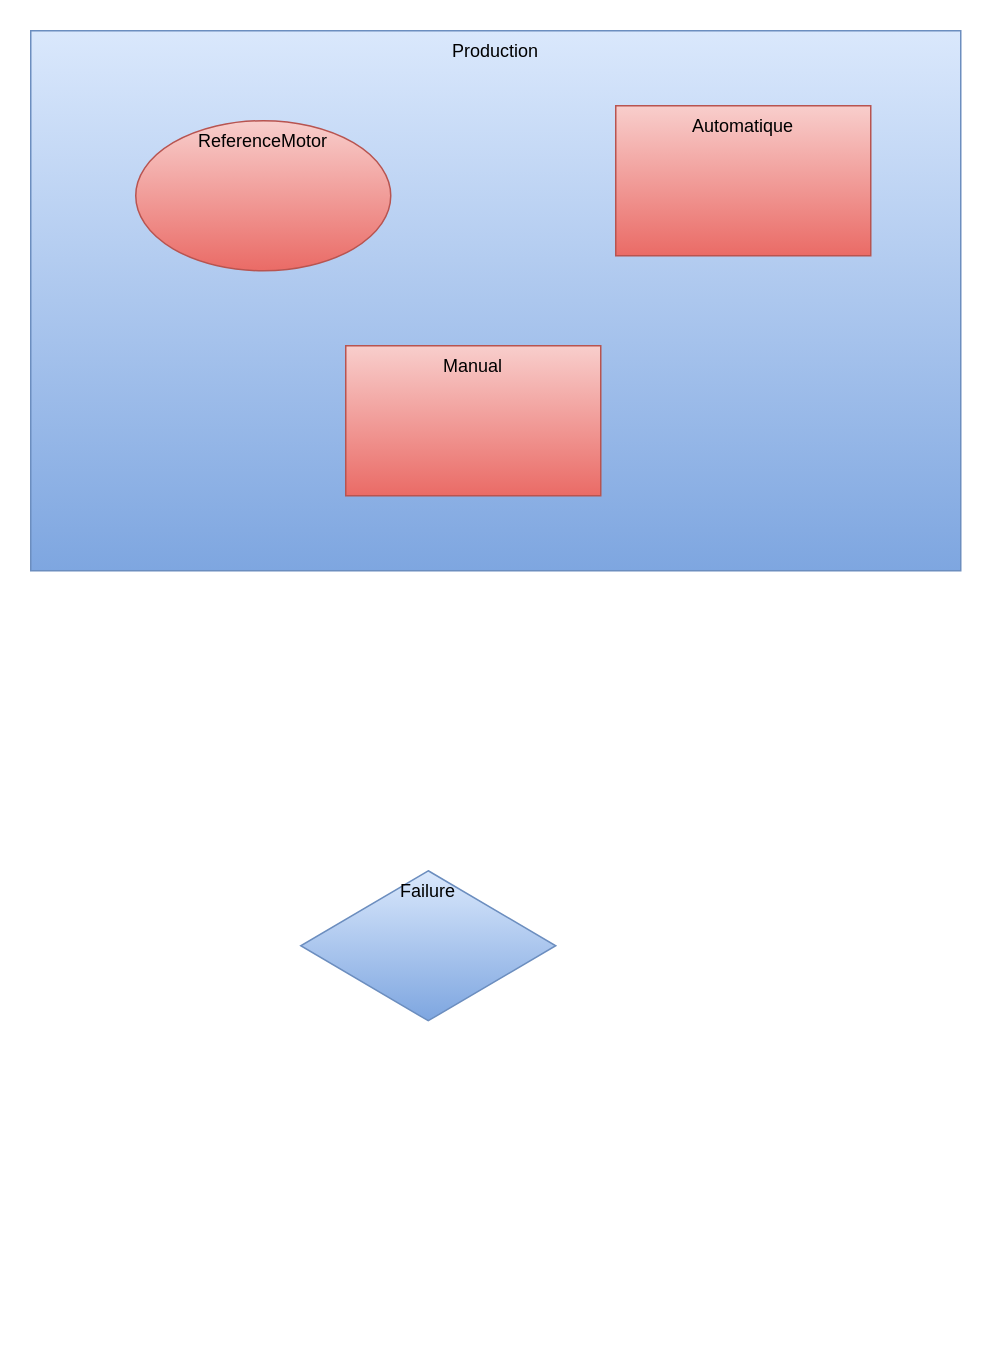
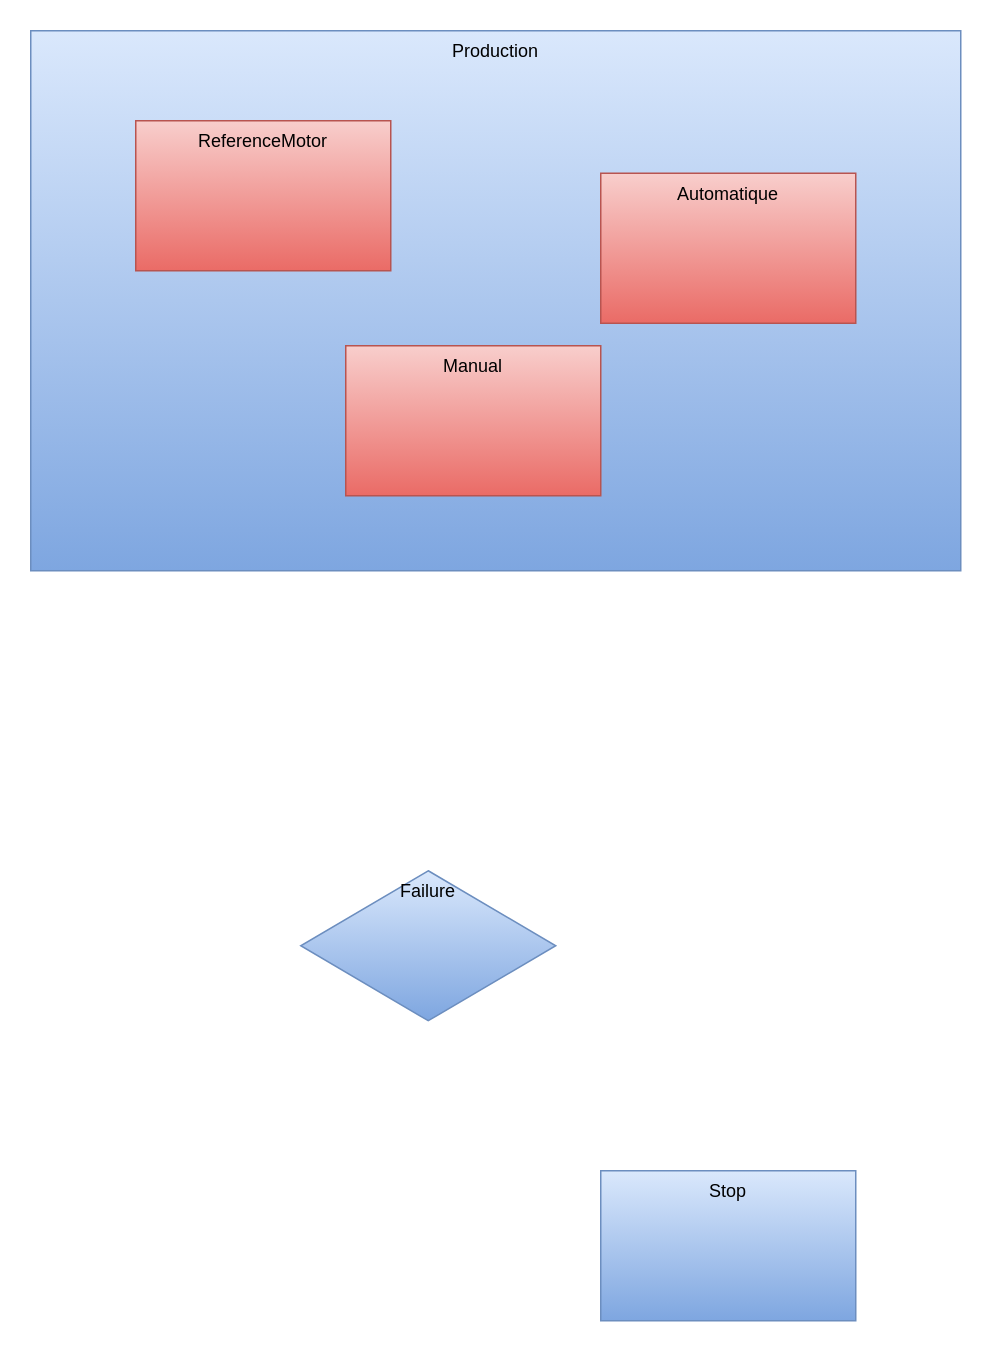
node "Automatique": moved (743, 181) -> (728, 248)
node "ReferenceMotor": shape ellipse -> rectangle
node "Stop": added
